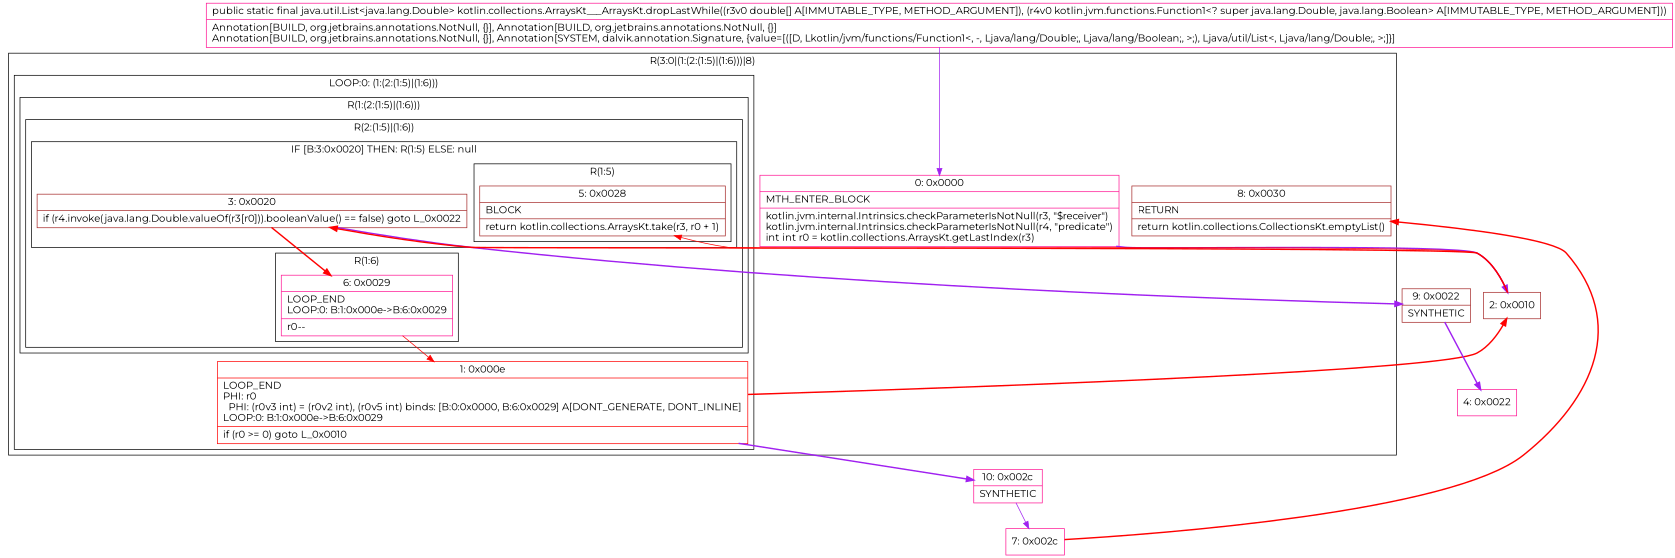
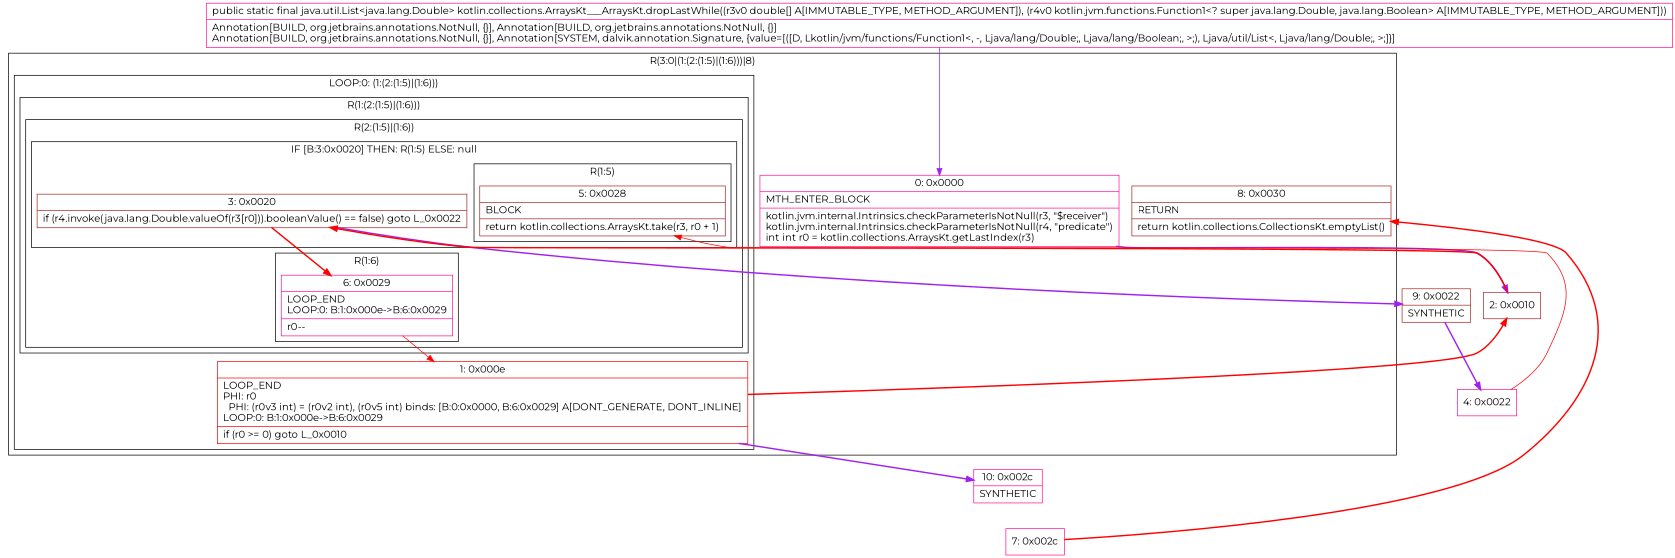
edge "2: 0x0010" -> "5: 0x0028": now "4: 0x0022" -> "5: 0x0028"
edge "10: 0x002c" -> "7: 0x002c": removed
